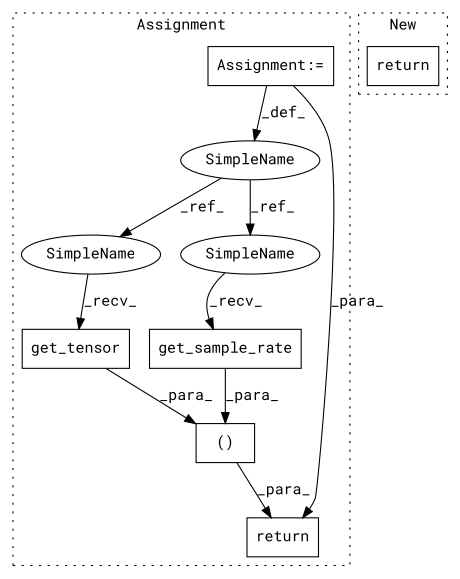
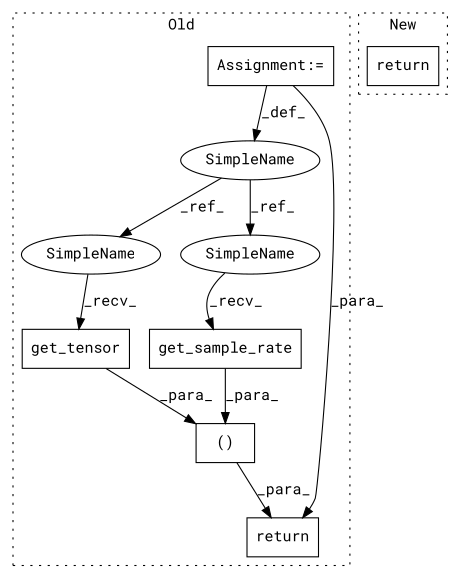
cluster "Assignment": label "Assignment" -> "Old"
